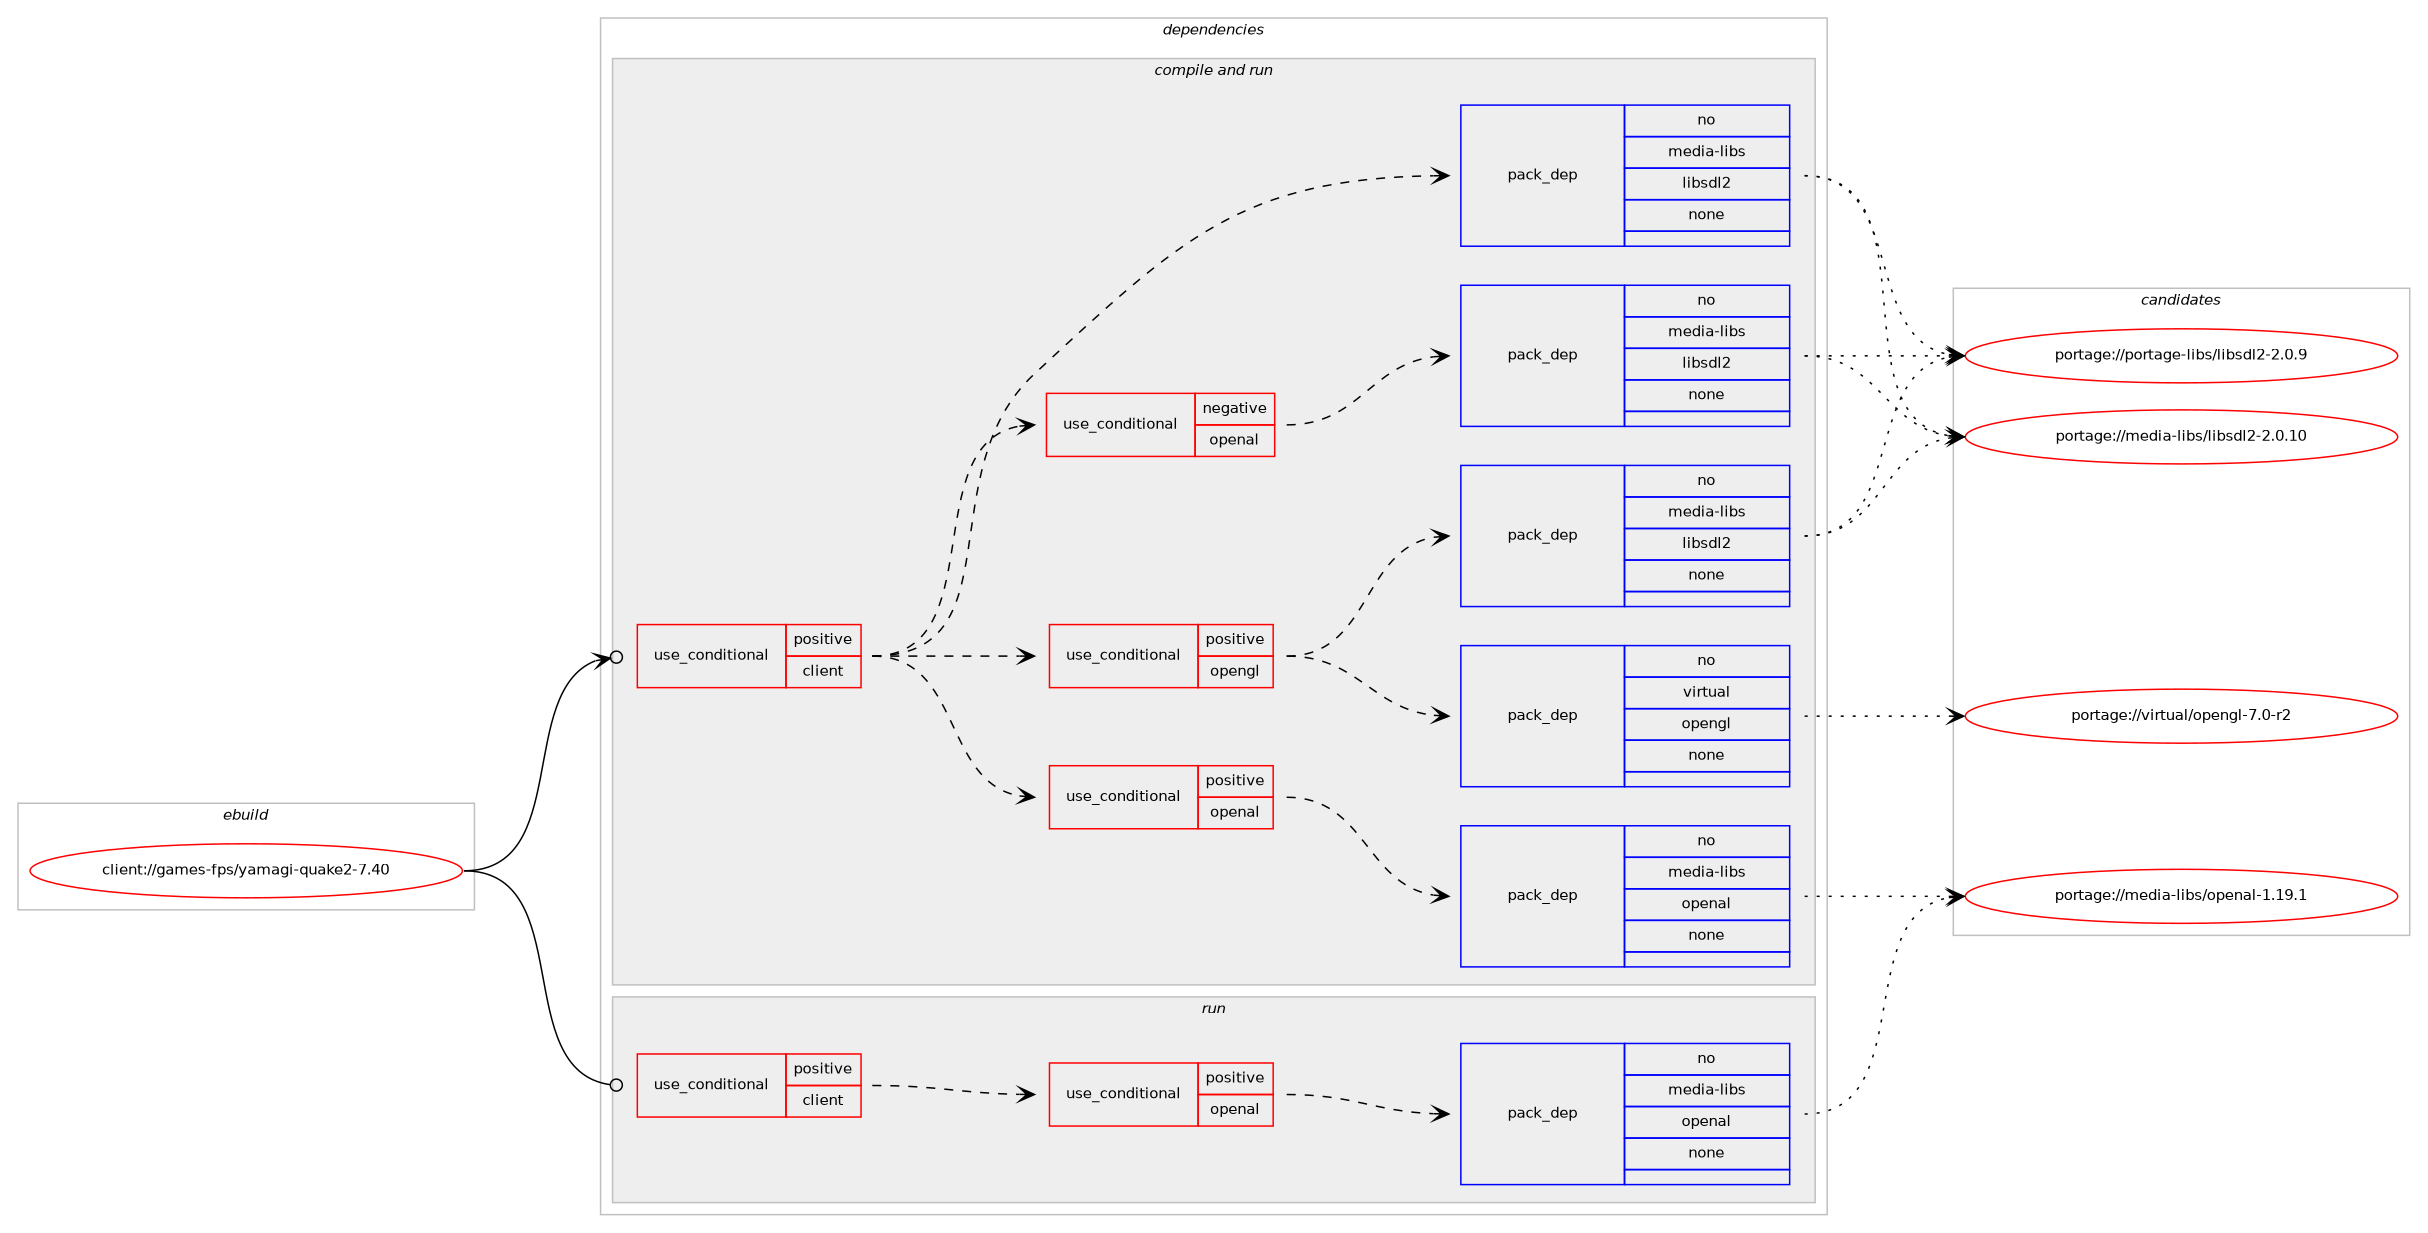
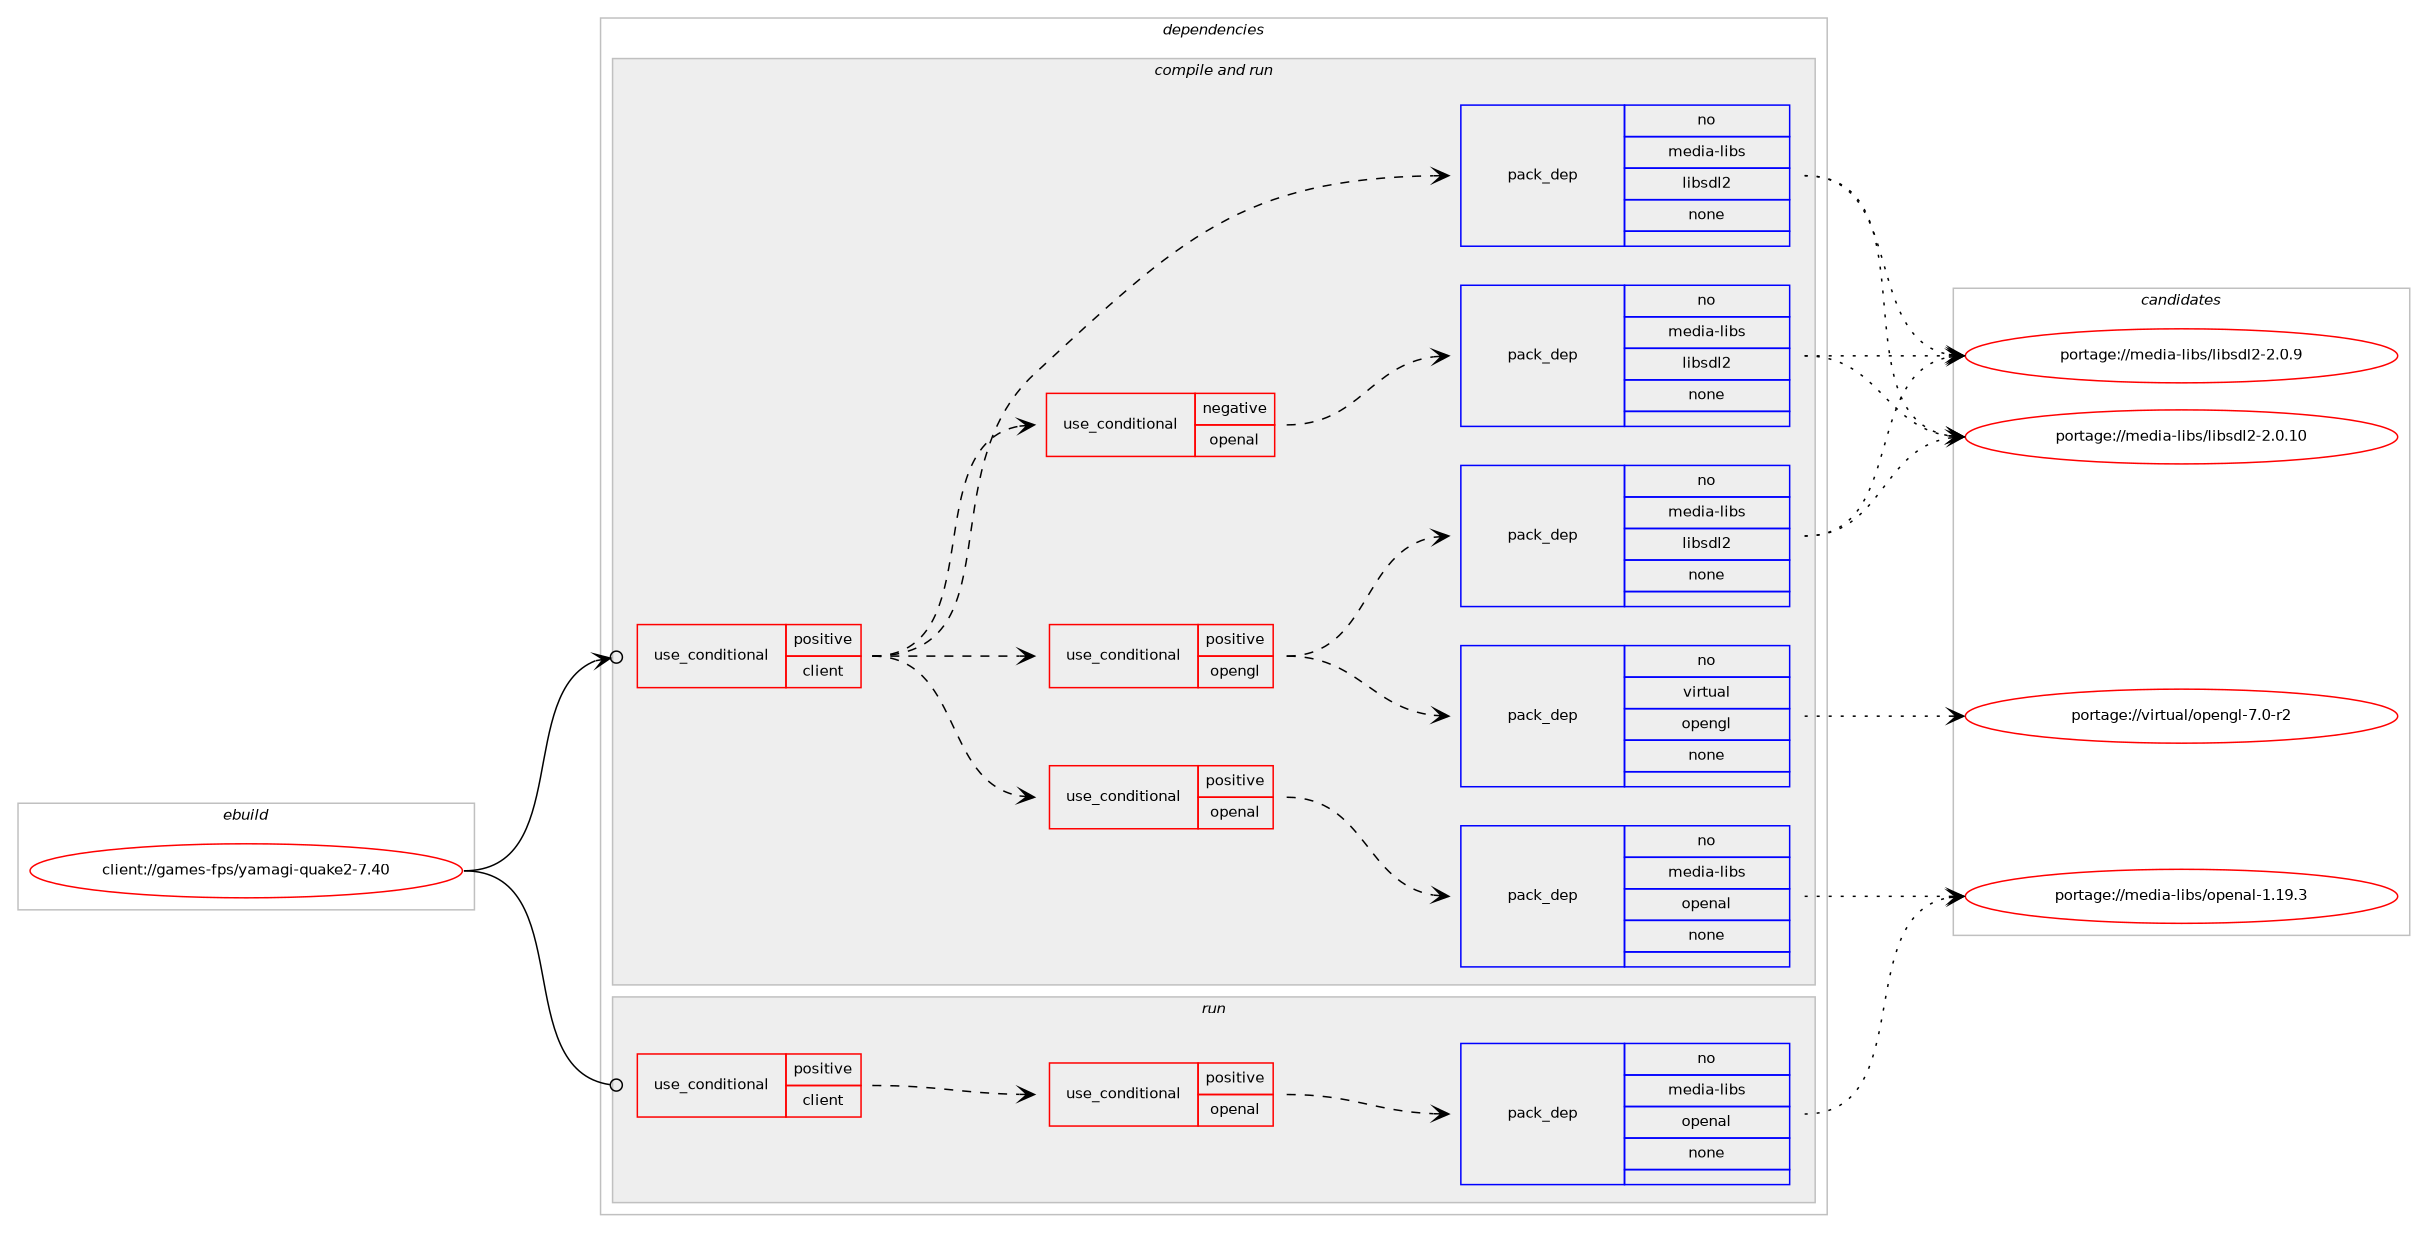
node "portage://portage-libs/libsdl2-2.0.9": label "portage://portage-libs/libsdl2-2.0.9" -> "portage://media-libs/libsdl2-2.0.9"
node "portage://media-libs/openal-1.19.1": label "portage://media-libs/openal-1.19.1" -> "portage://media-libs/openal-1.19.3"
